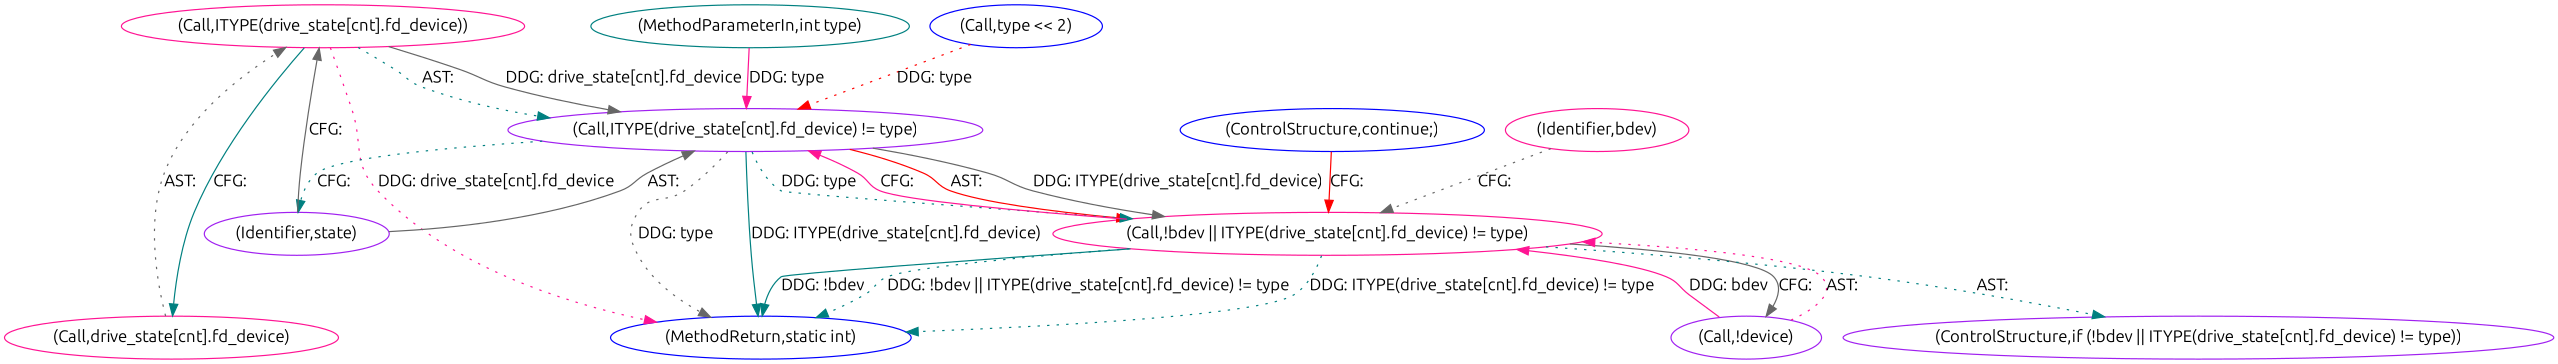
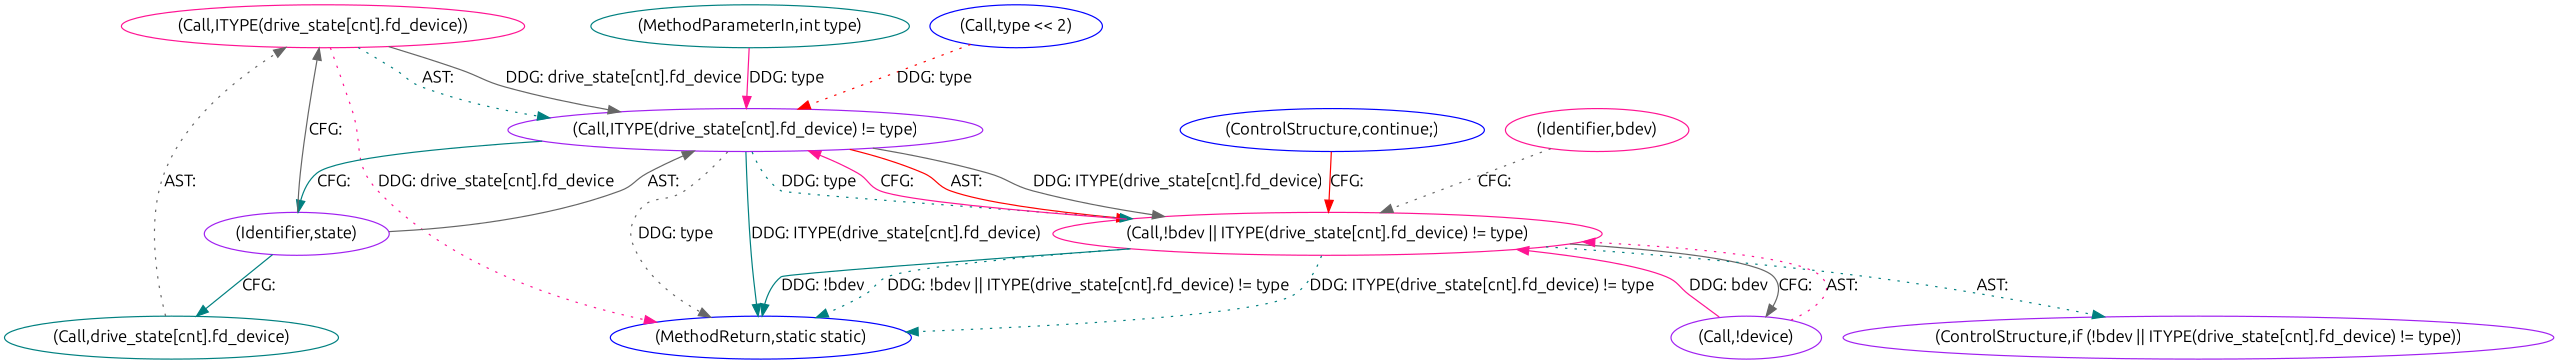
edge "(Call,ITYPE(drive_state[cnt].fd_device) != type)" -> "(Identifier,state)": style dotted -> solid
edge "(Call,ITYPE(drive_state[cnt].fd_device))" -> "(Call,drive_state[cnt].fd_device)": now "(Identifier,state)" -> "(Call,drive_state[cnt].fd_device)"
node "(Call,drive_state[cnt].fd_device)": color deeppink -> teal
node "(MethodReturn,static int)": label "(MethodReturn,static int)" -> "(MethodReturn,static static)"
